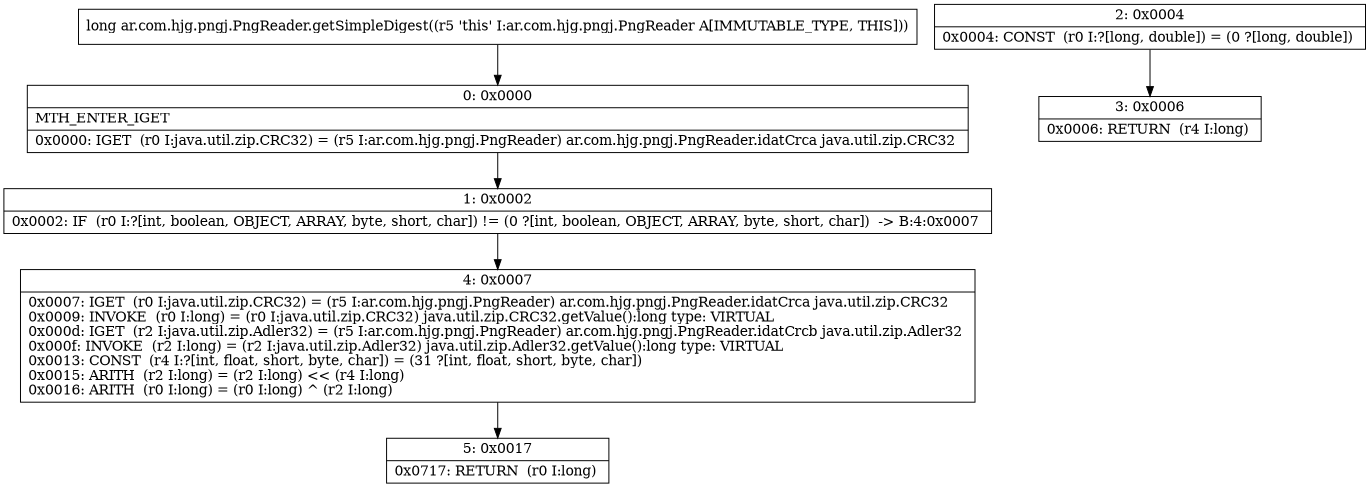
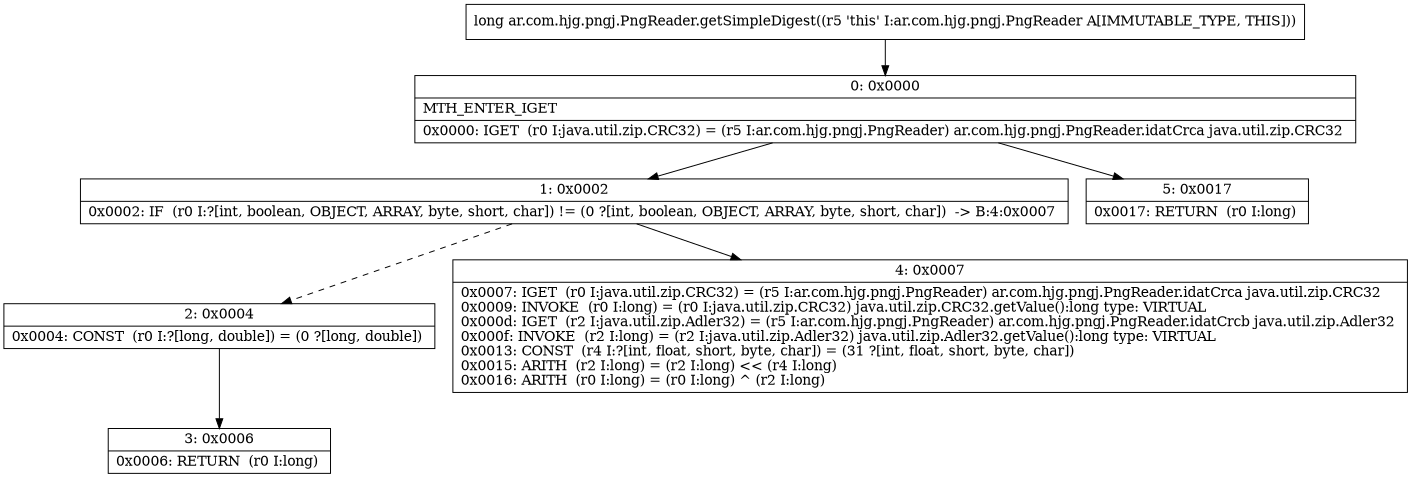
node "3: 0x0006": text "0x0006: RETURN  (r4 I:long)" -> "0x0006: RETURN  (r0 I:long)"
edge "1: 0x0002" -> "2: 0x0004": added
edge "4: 0x0007" -> "5: 0x0017": now "0: 0x0000" -> "5: 0x0017"
node "5: 0x0017": text "0x0717: RETURN  (r0 I:long)" -> "0x0017: RETURN  (r0 I:long)"
